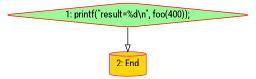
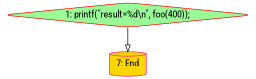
node "2: End": label "2: End" -> "7: End"
